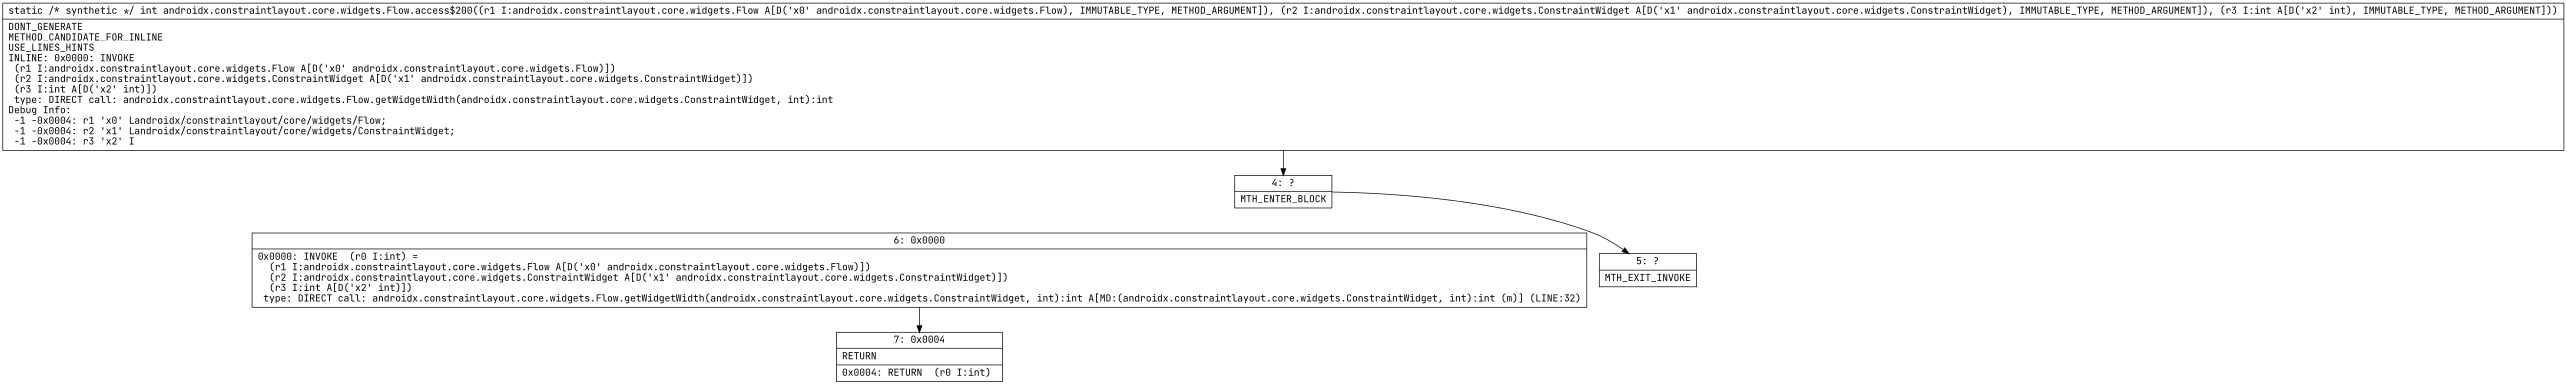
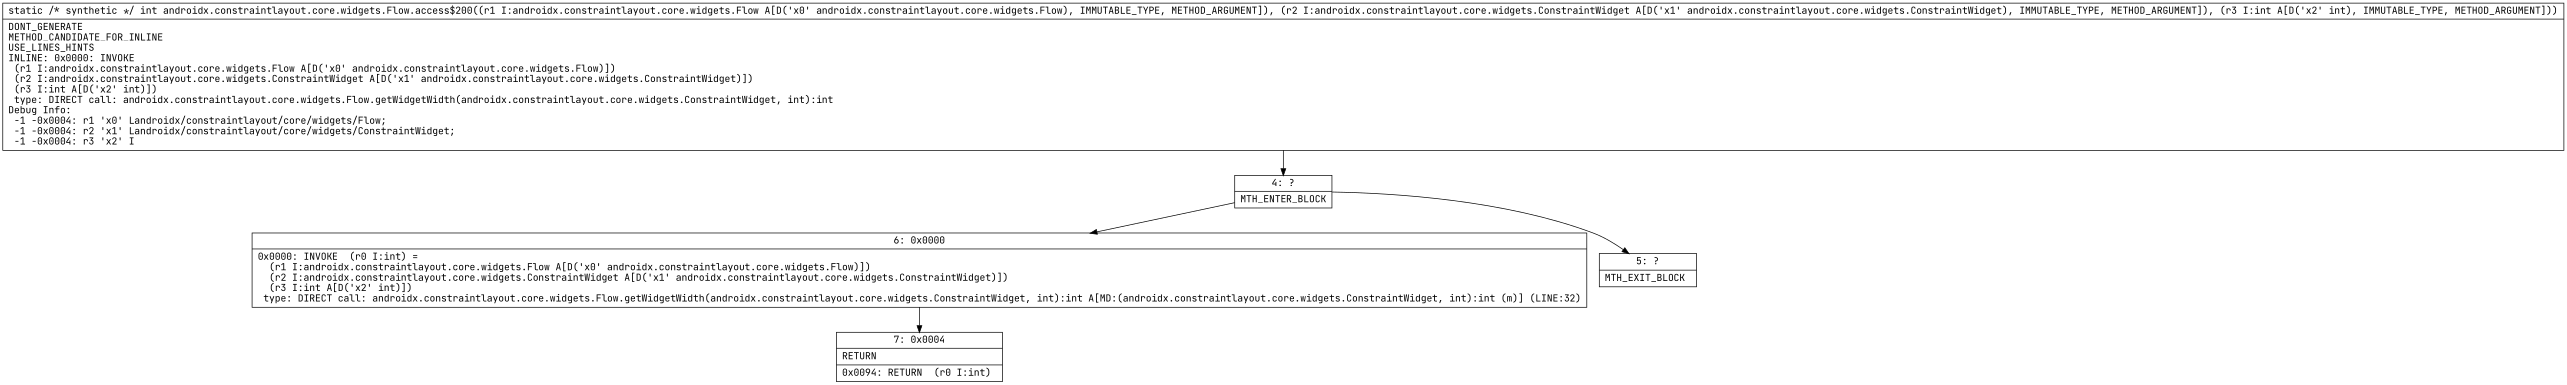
edge "4: ?" -> "6: 0x0000": added
node "5: ?": text "MTH_EXIT_INVOKE" -> "MTH_EXIT_BLOCK"
node "7: 0x0004": text "0x0004: RETURN  (r0 I:int)" -> "0x0094: RETURN  (r0 I:int)"
